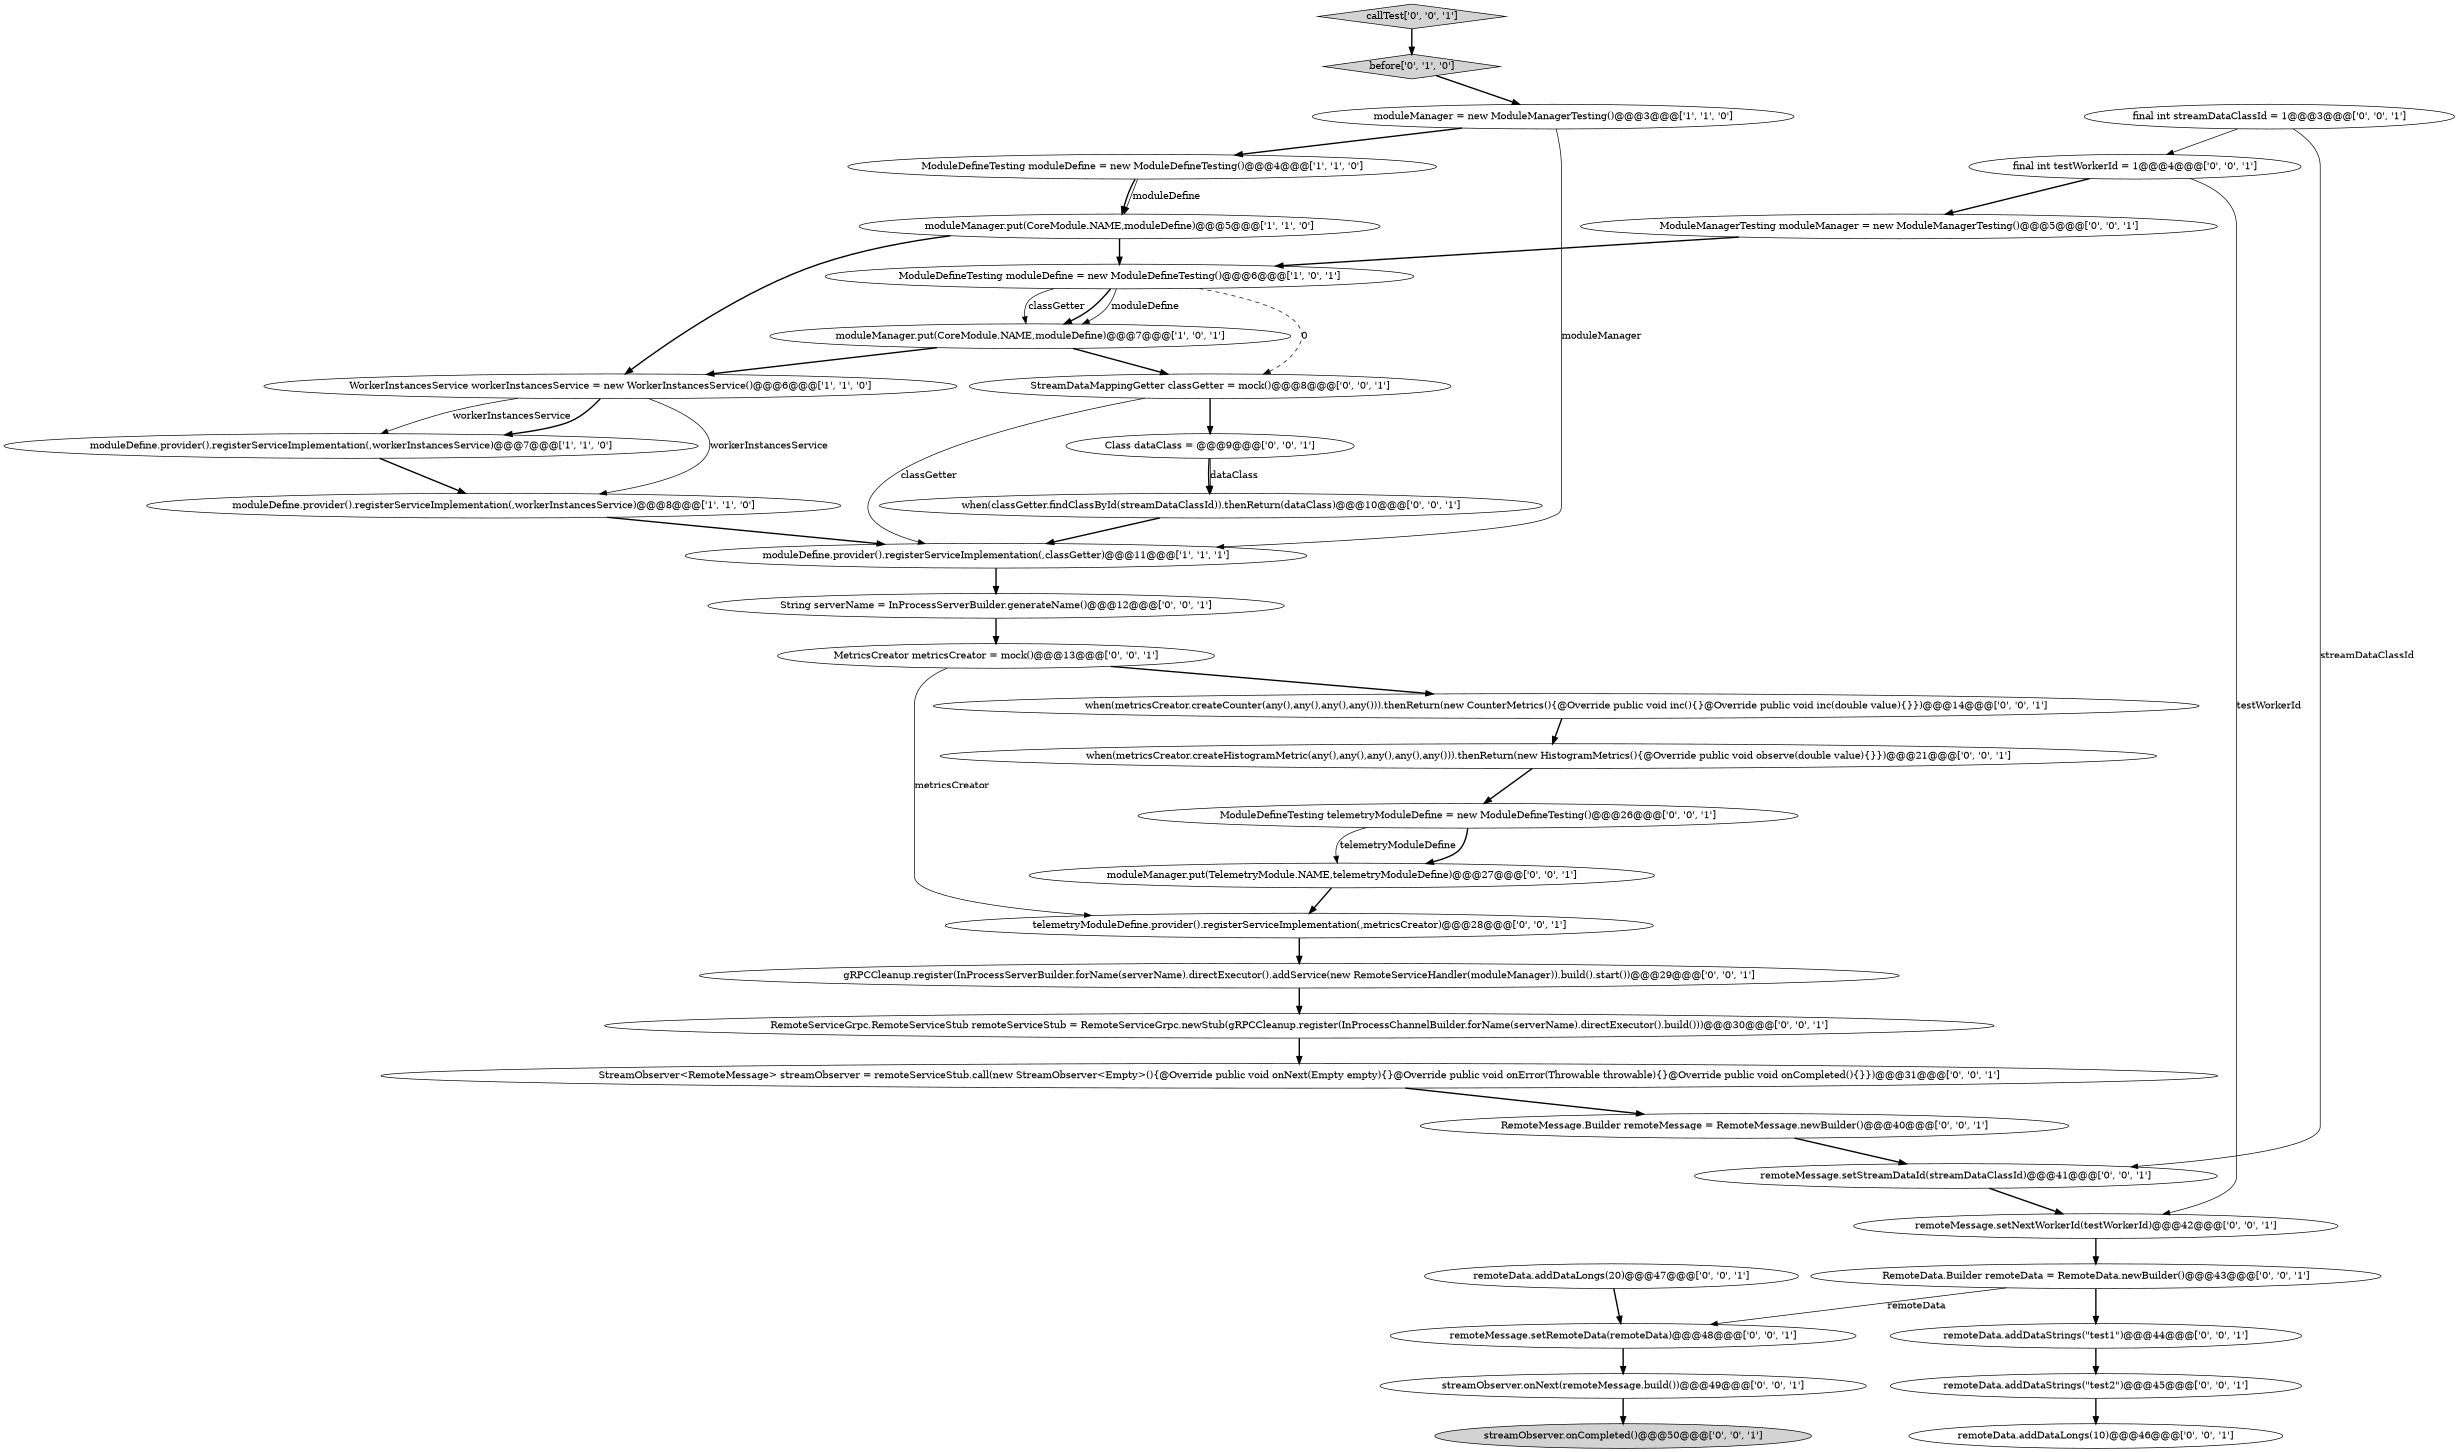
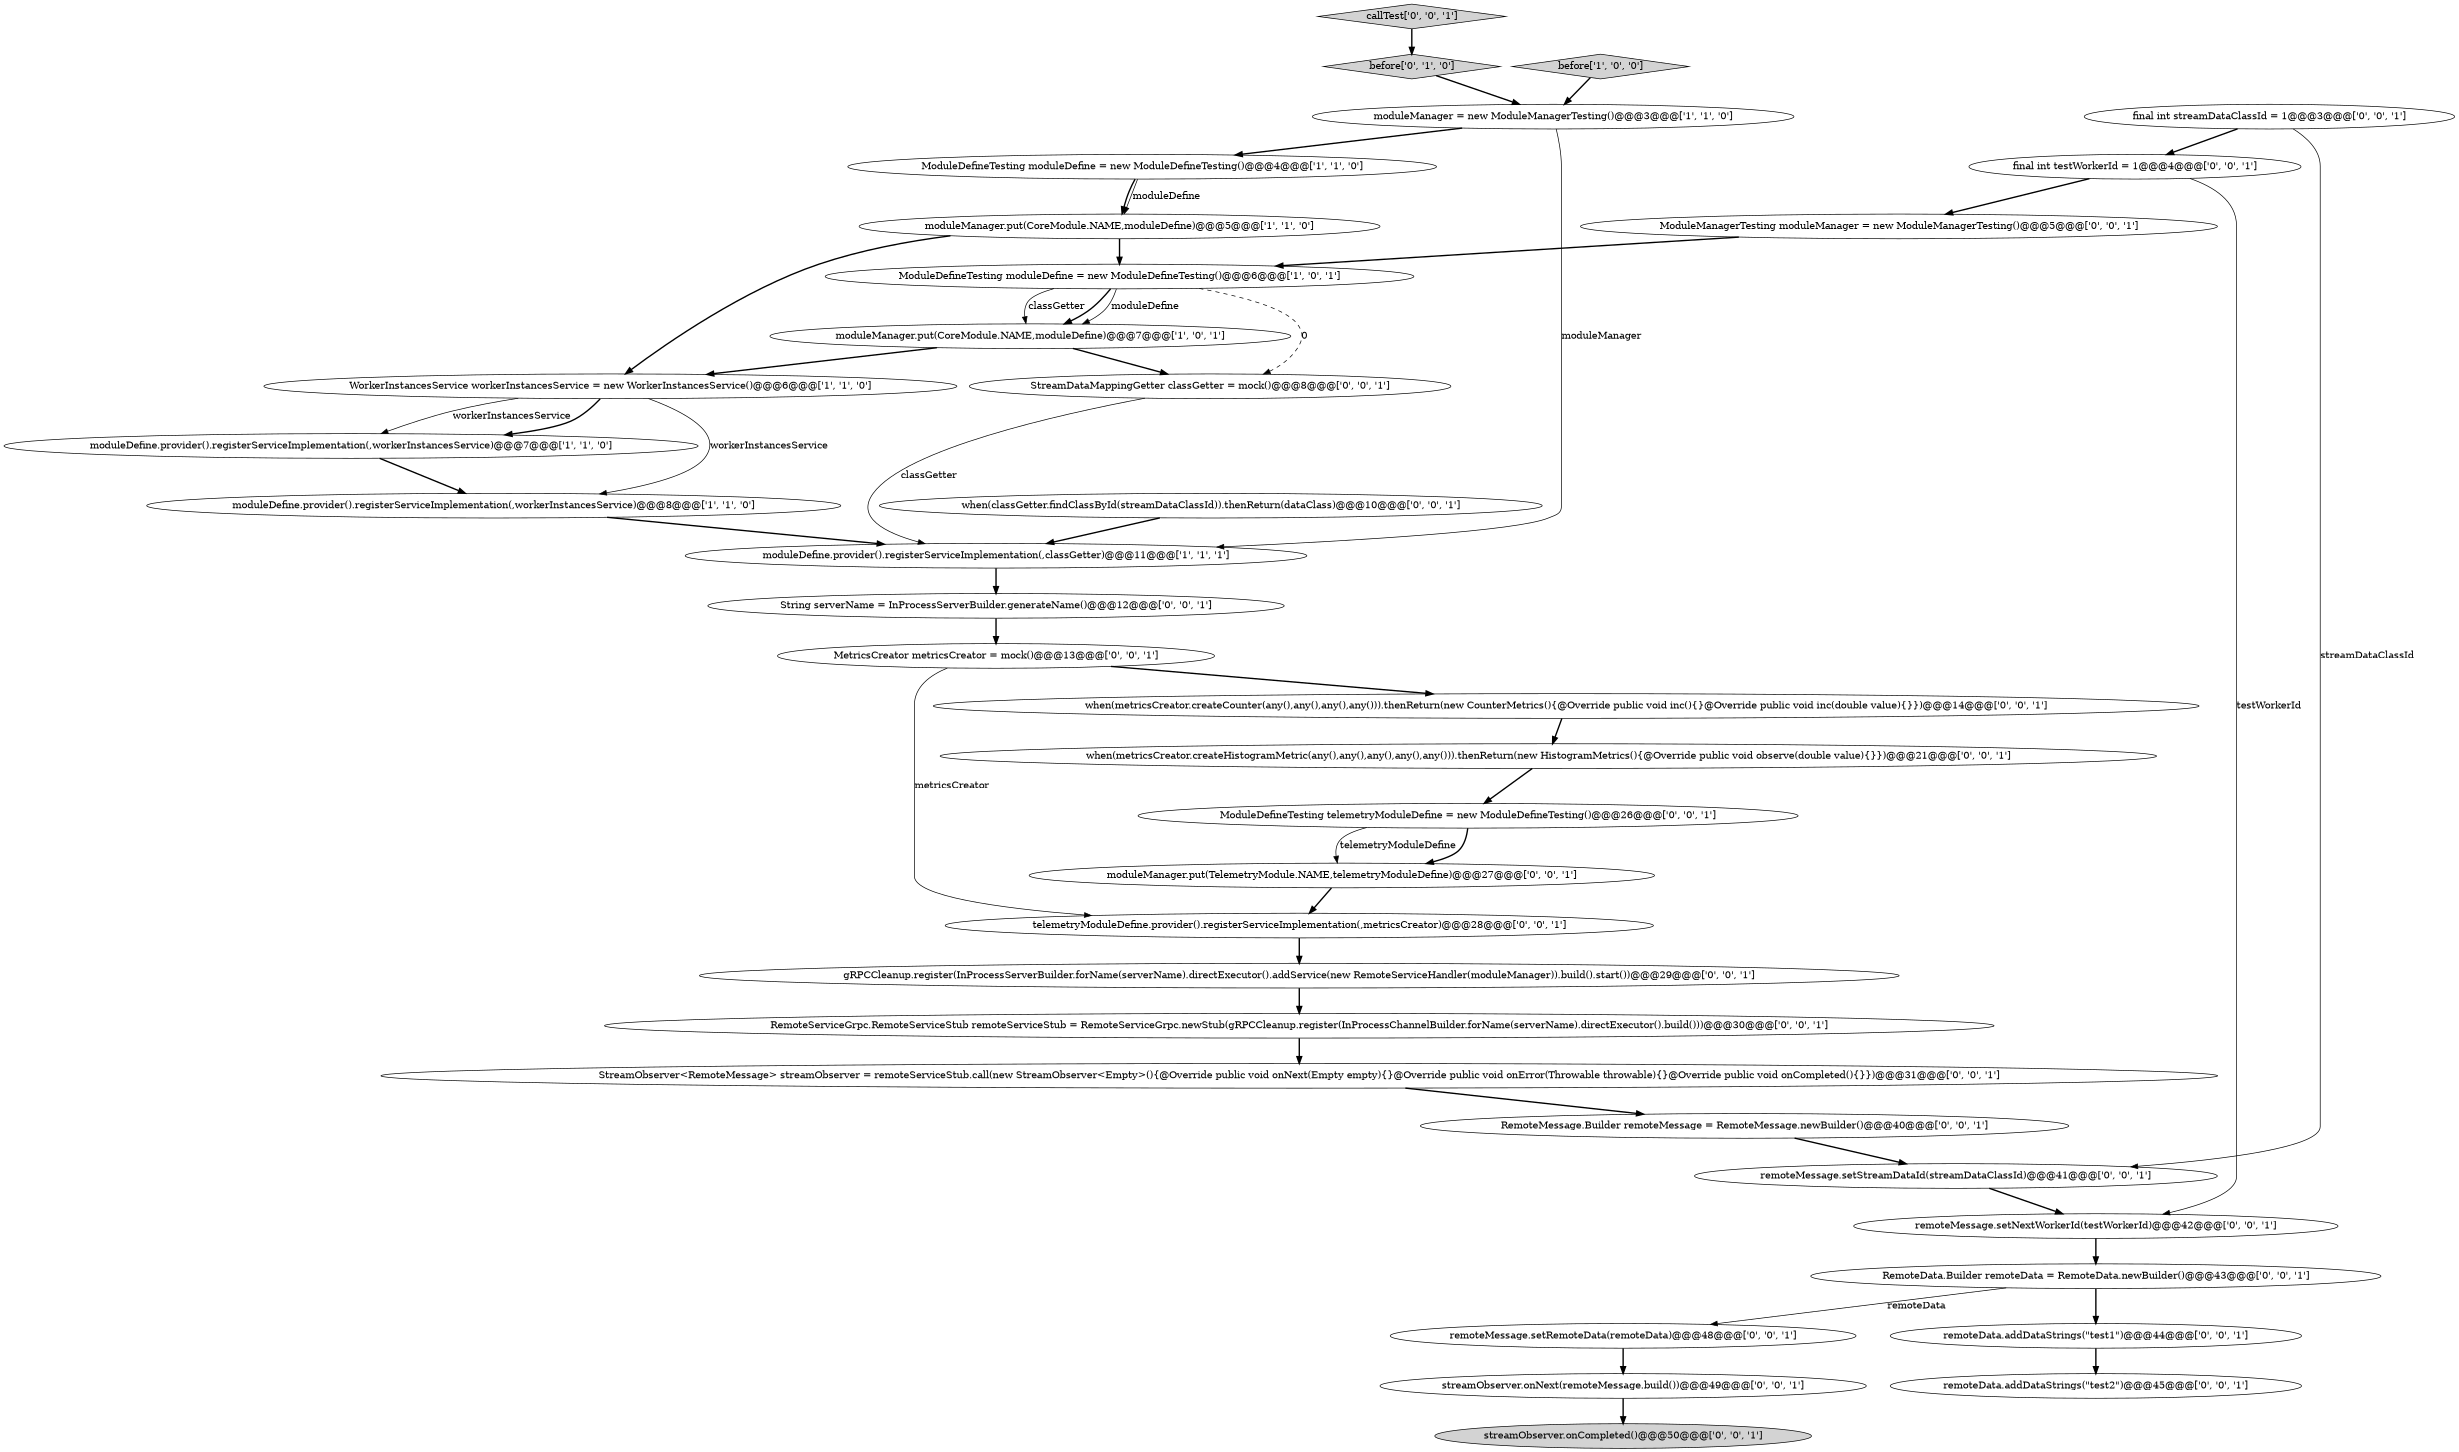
node "before['1', '0', '0']": added
edge "final int streamDataClassId = 1@@@3@@@['0', '0', '1']" -> "final int testWorkerId = 1@@@4@@@['0', '0', '1']": style solid -> bold
node "Class dataClass = @@@9@@@['0', '0', '1']": removed
node "remoteData.addDataLongs(20)@@@47@@@['0', '0', '1']": removed
node "remoteData.addDataLongs(10)@@@46@@@['0', '0', '1']": removed
